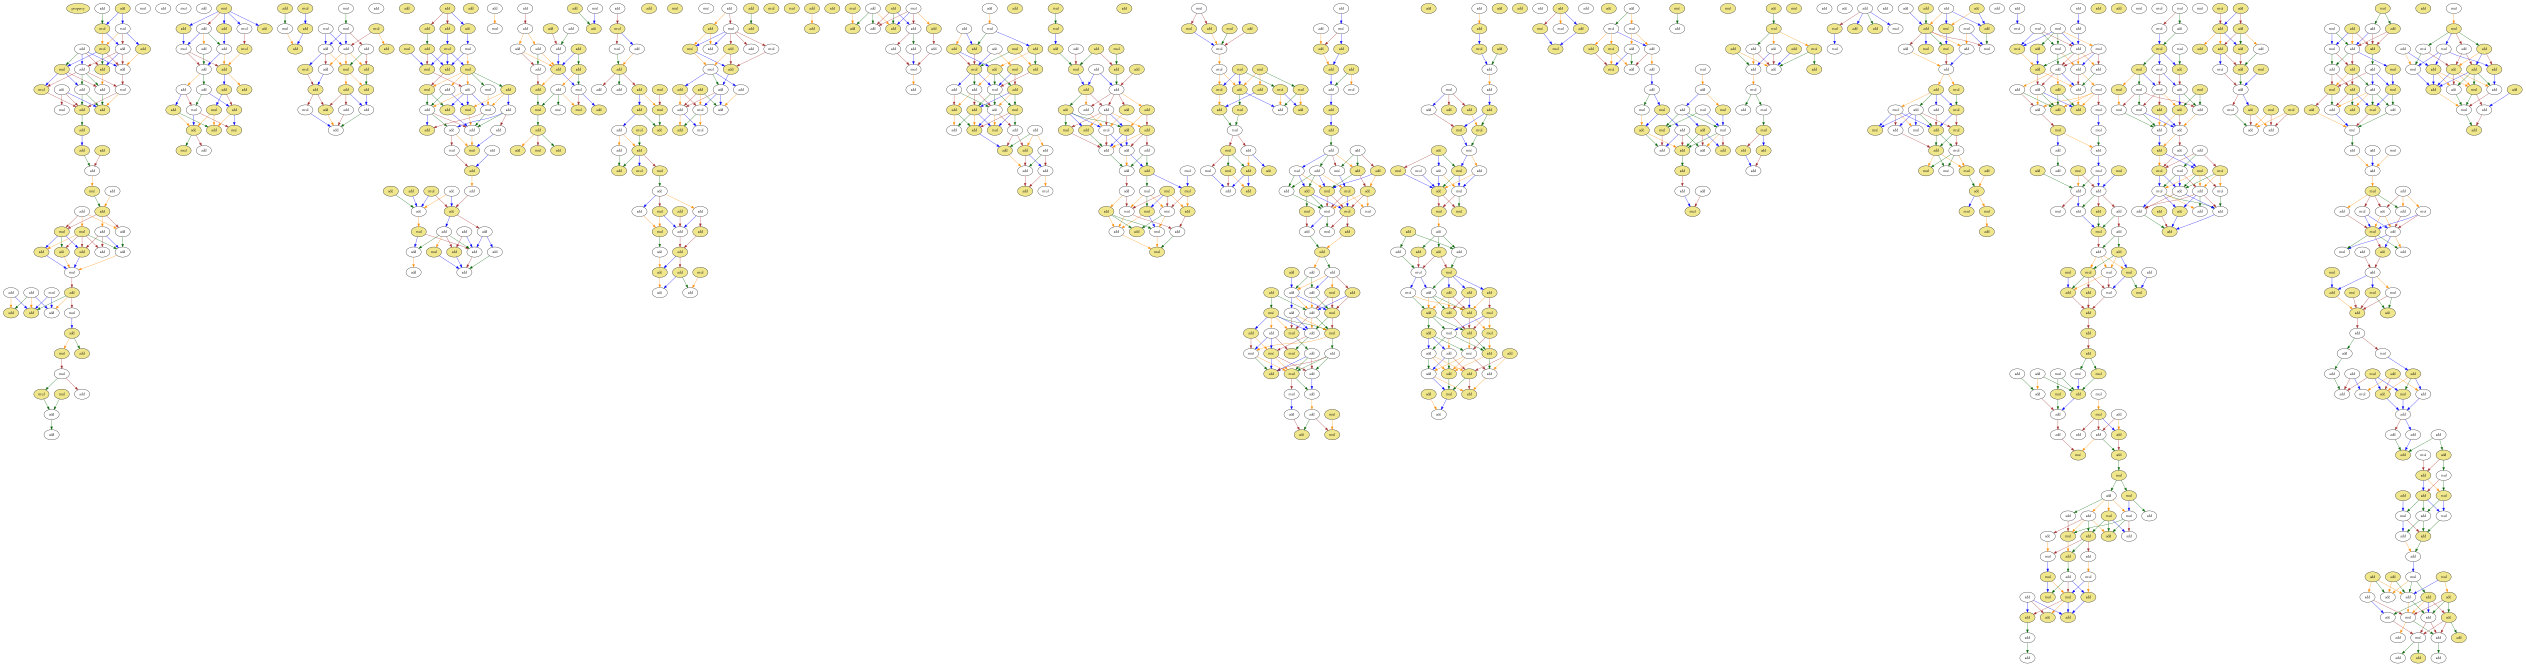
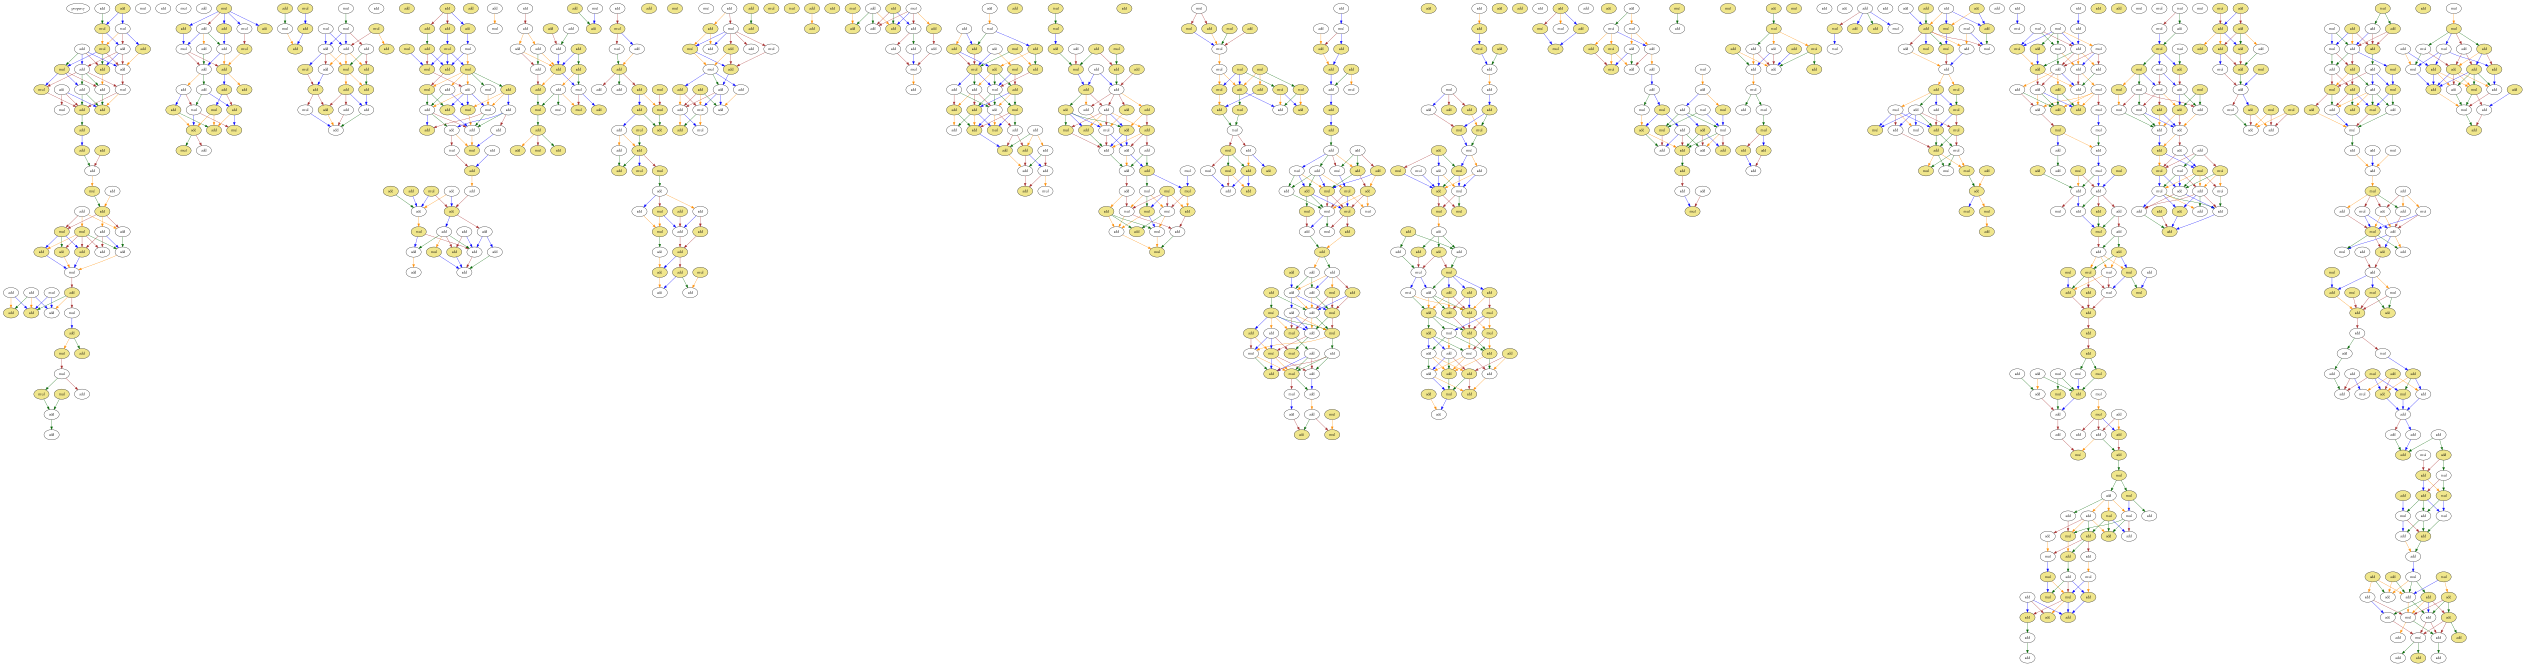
node "property": fillcolor khaki -> white
